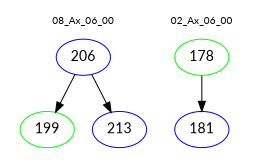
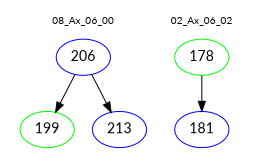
cluster "02_Ax_06_00": label "02_Ax_06_00" -> "02_Ax_06_02"
